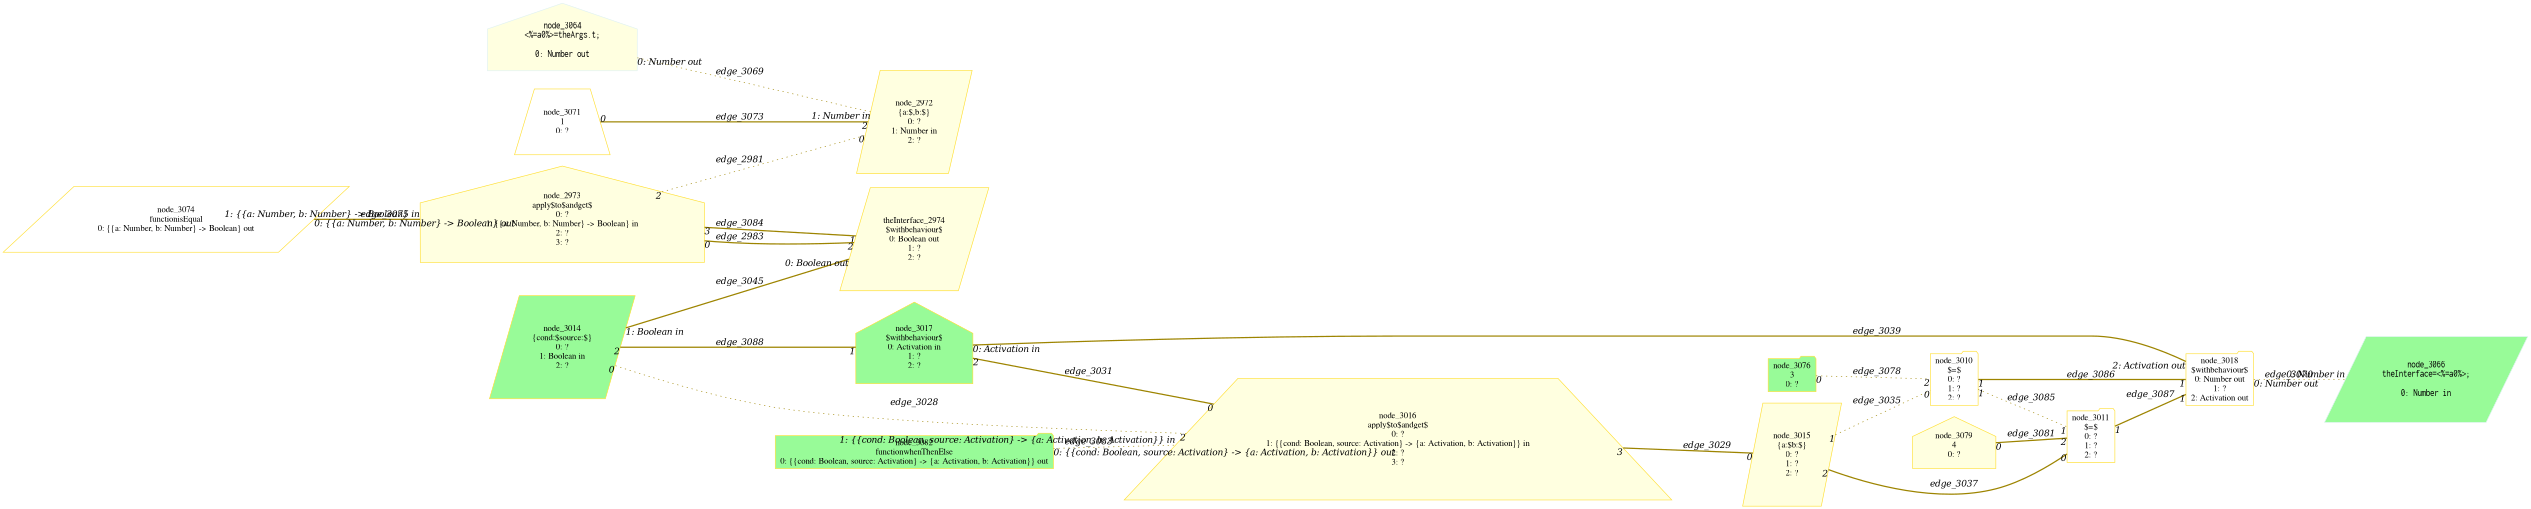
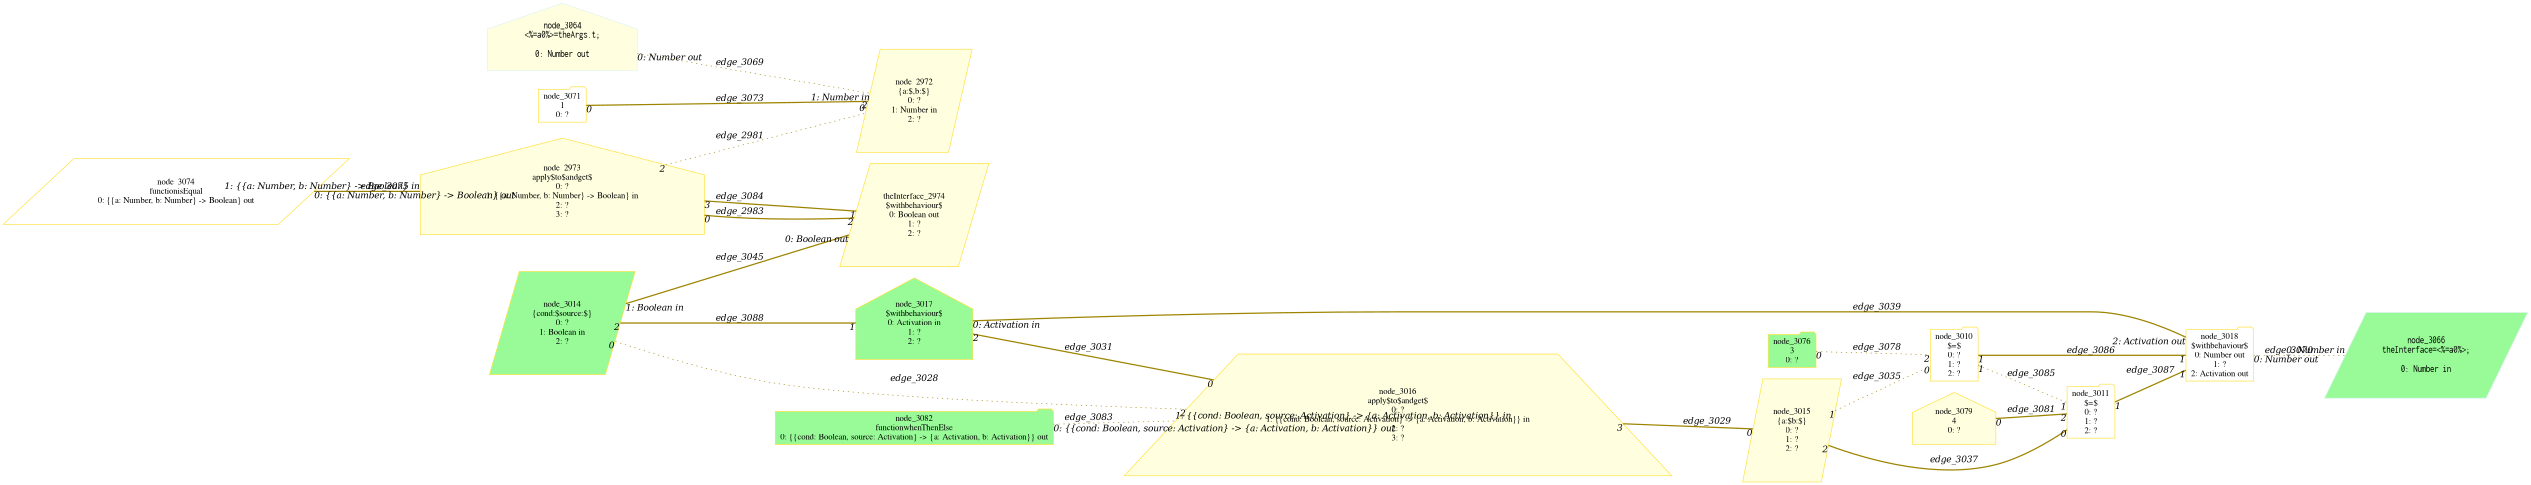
node "node_3071 1 0: ?": shape trapezium -> folder
